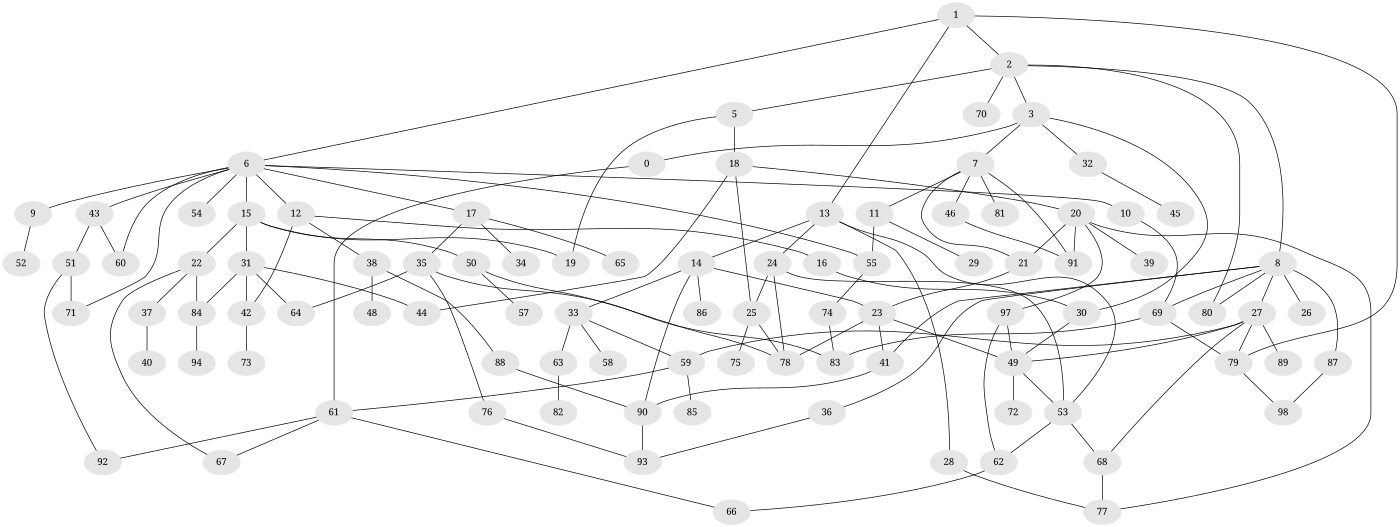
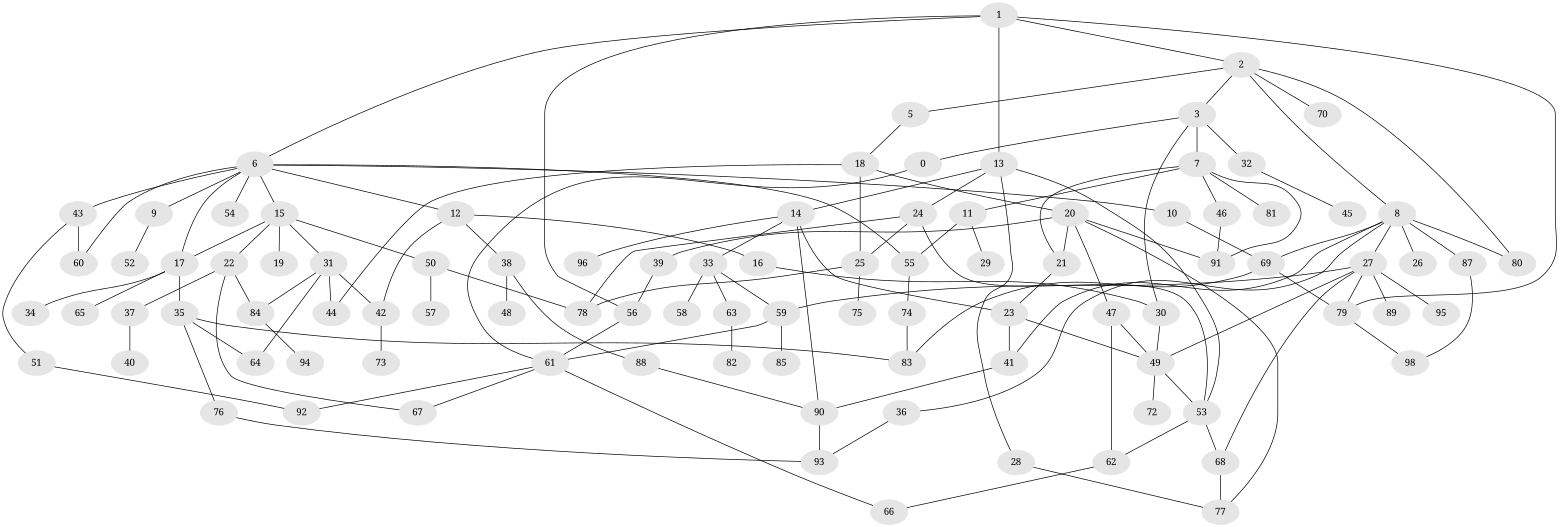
edge "5" -- "19": removed
edge "15" -- "17": added
node "71": removed
node "56": added
node "86": label "86" -> "96"
node "97": label "97" -> "47"
node "95": added
edge "23" -- "78": removed
